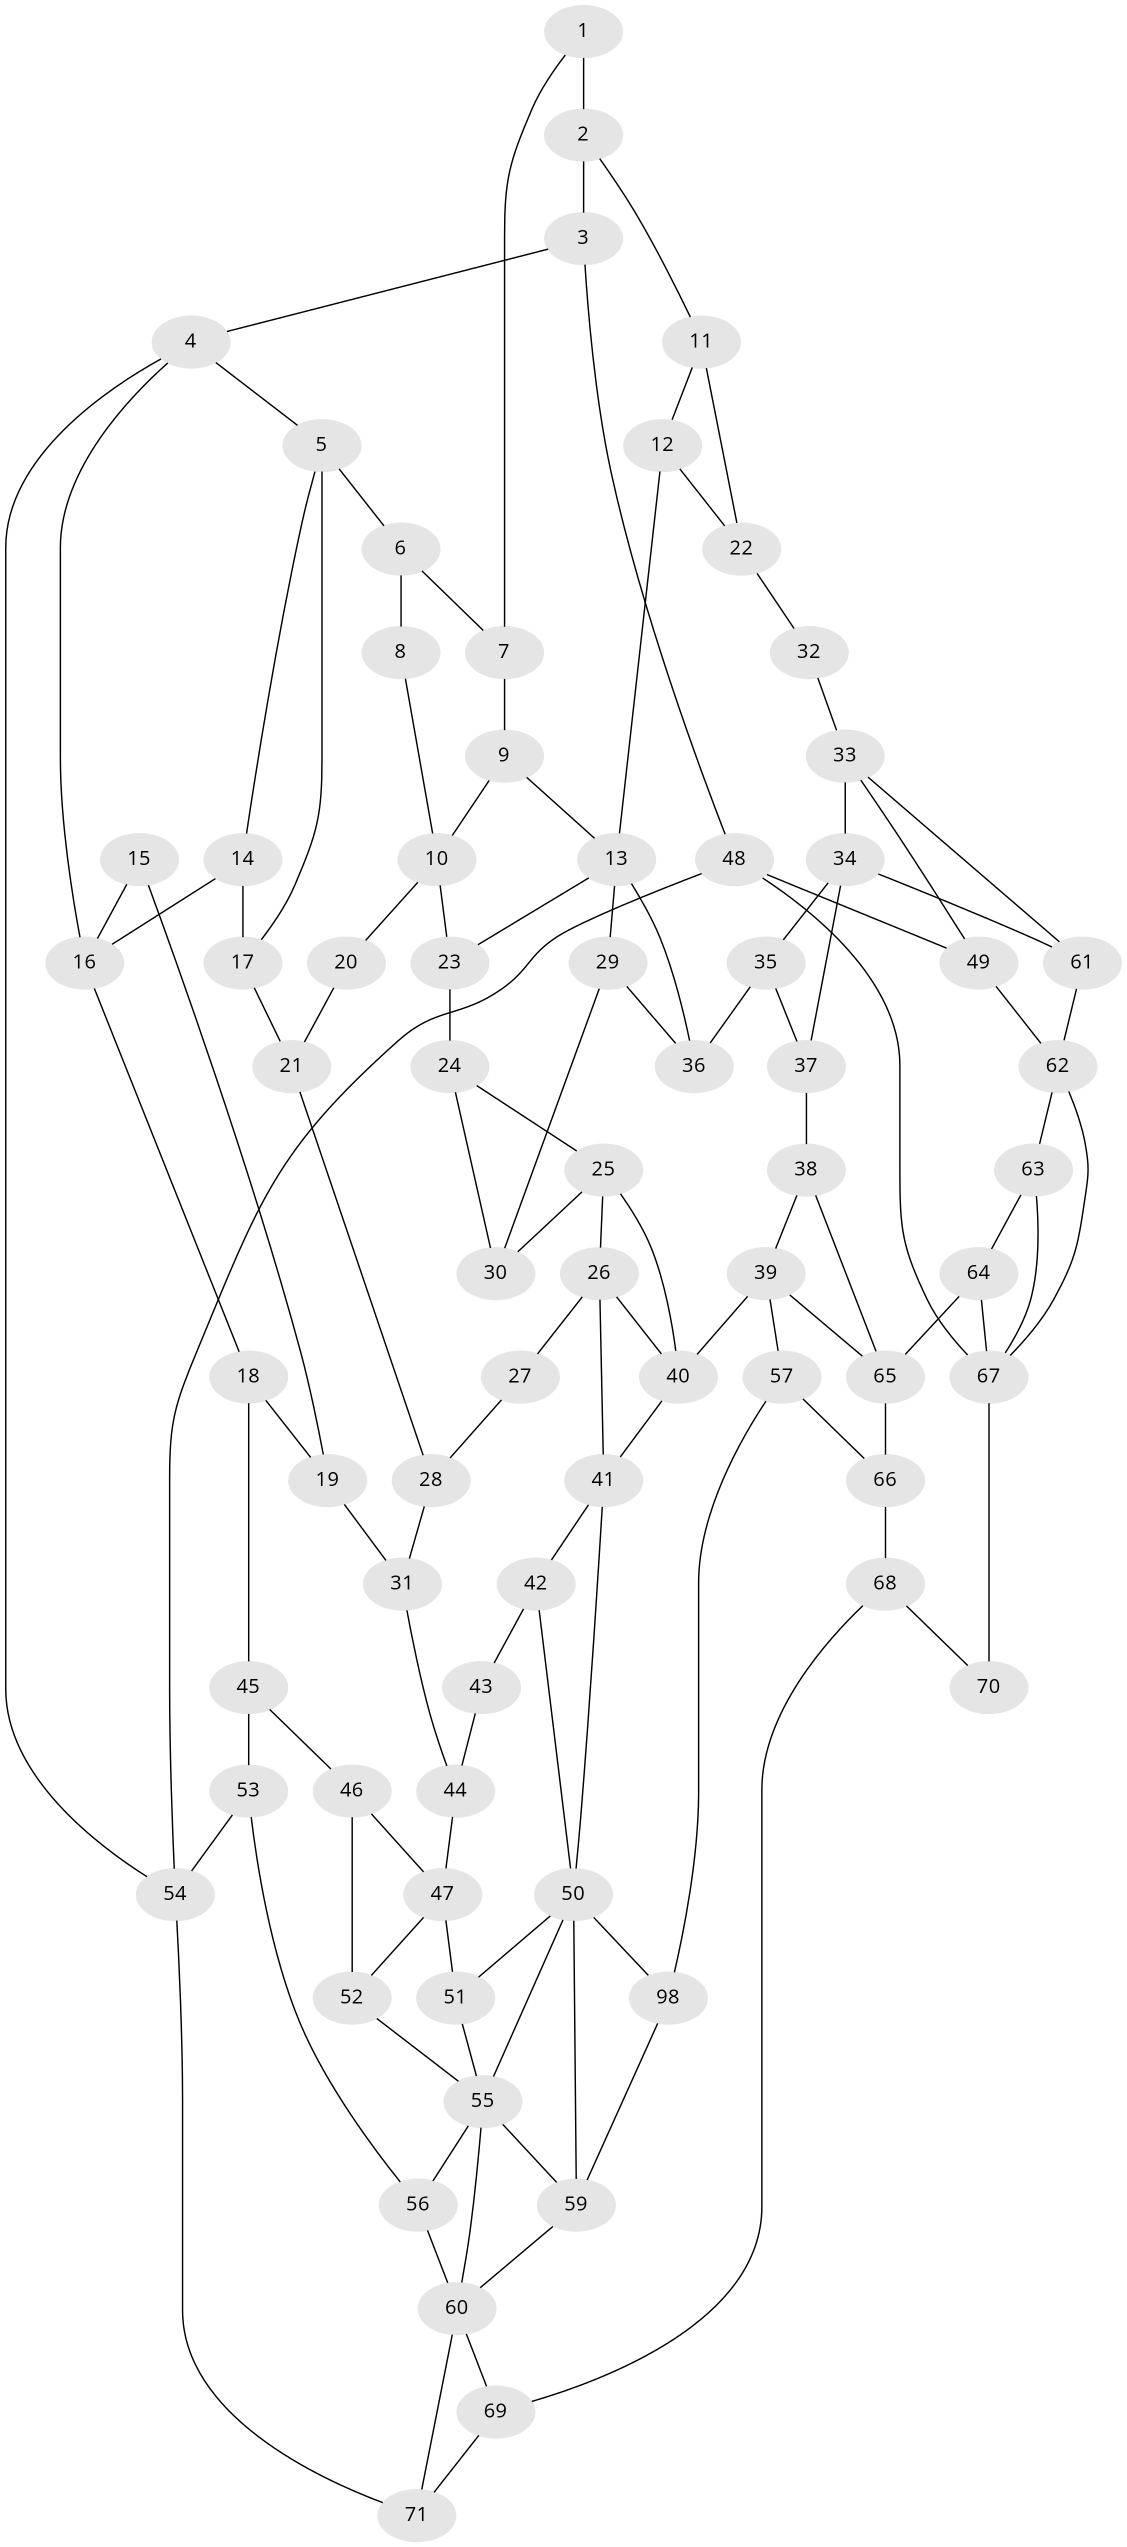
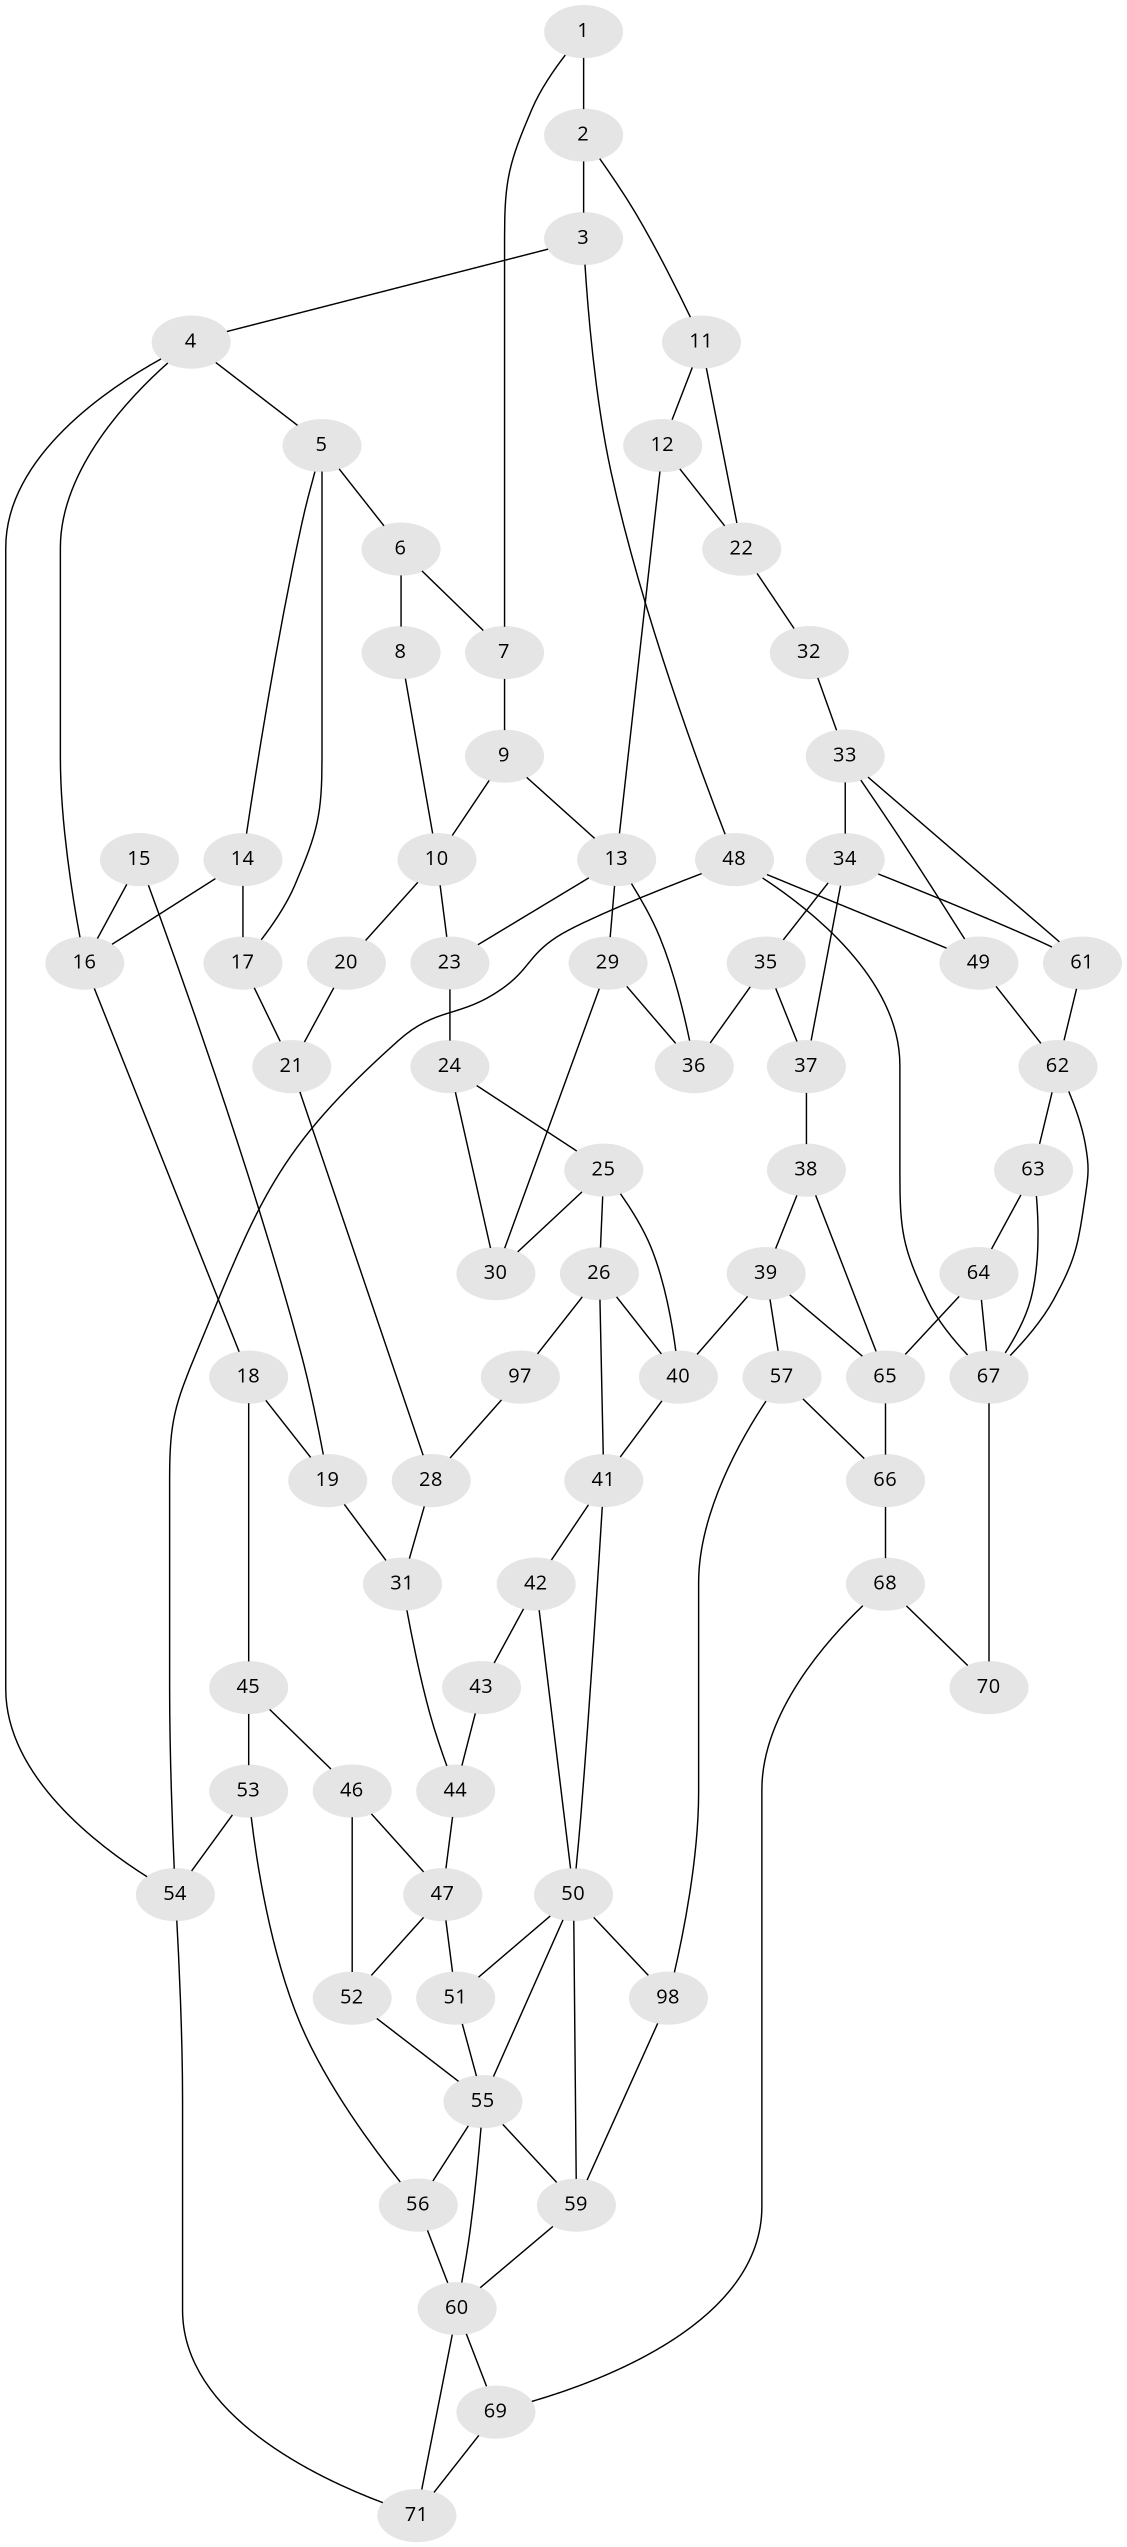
node "27": label "27" -> "97"
